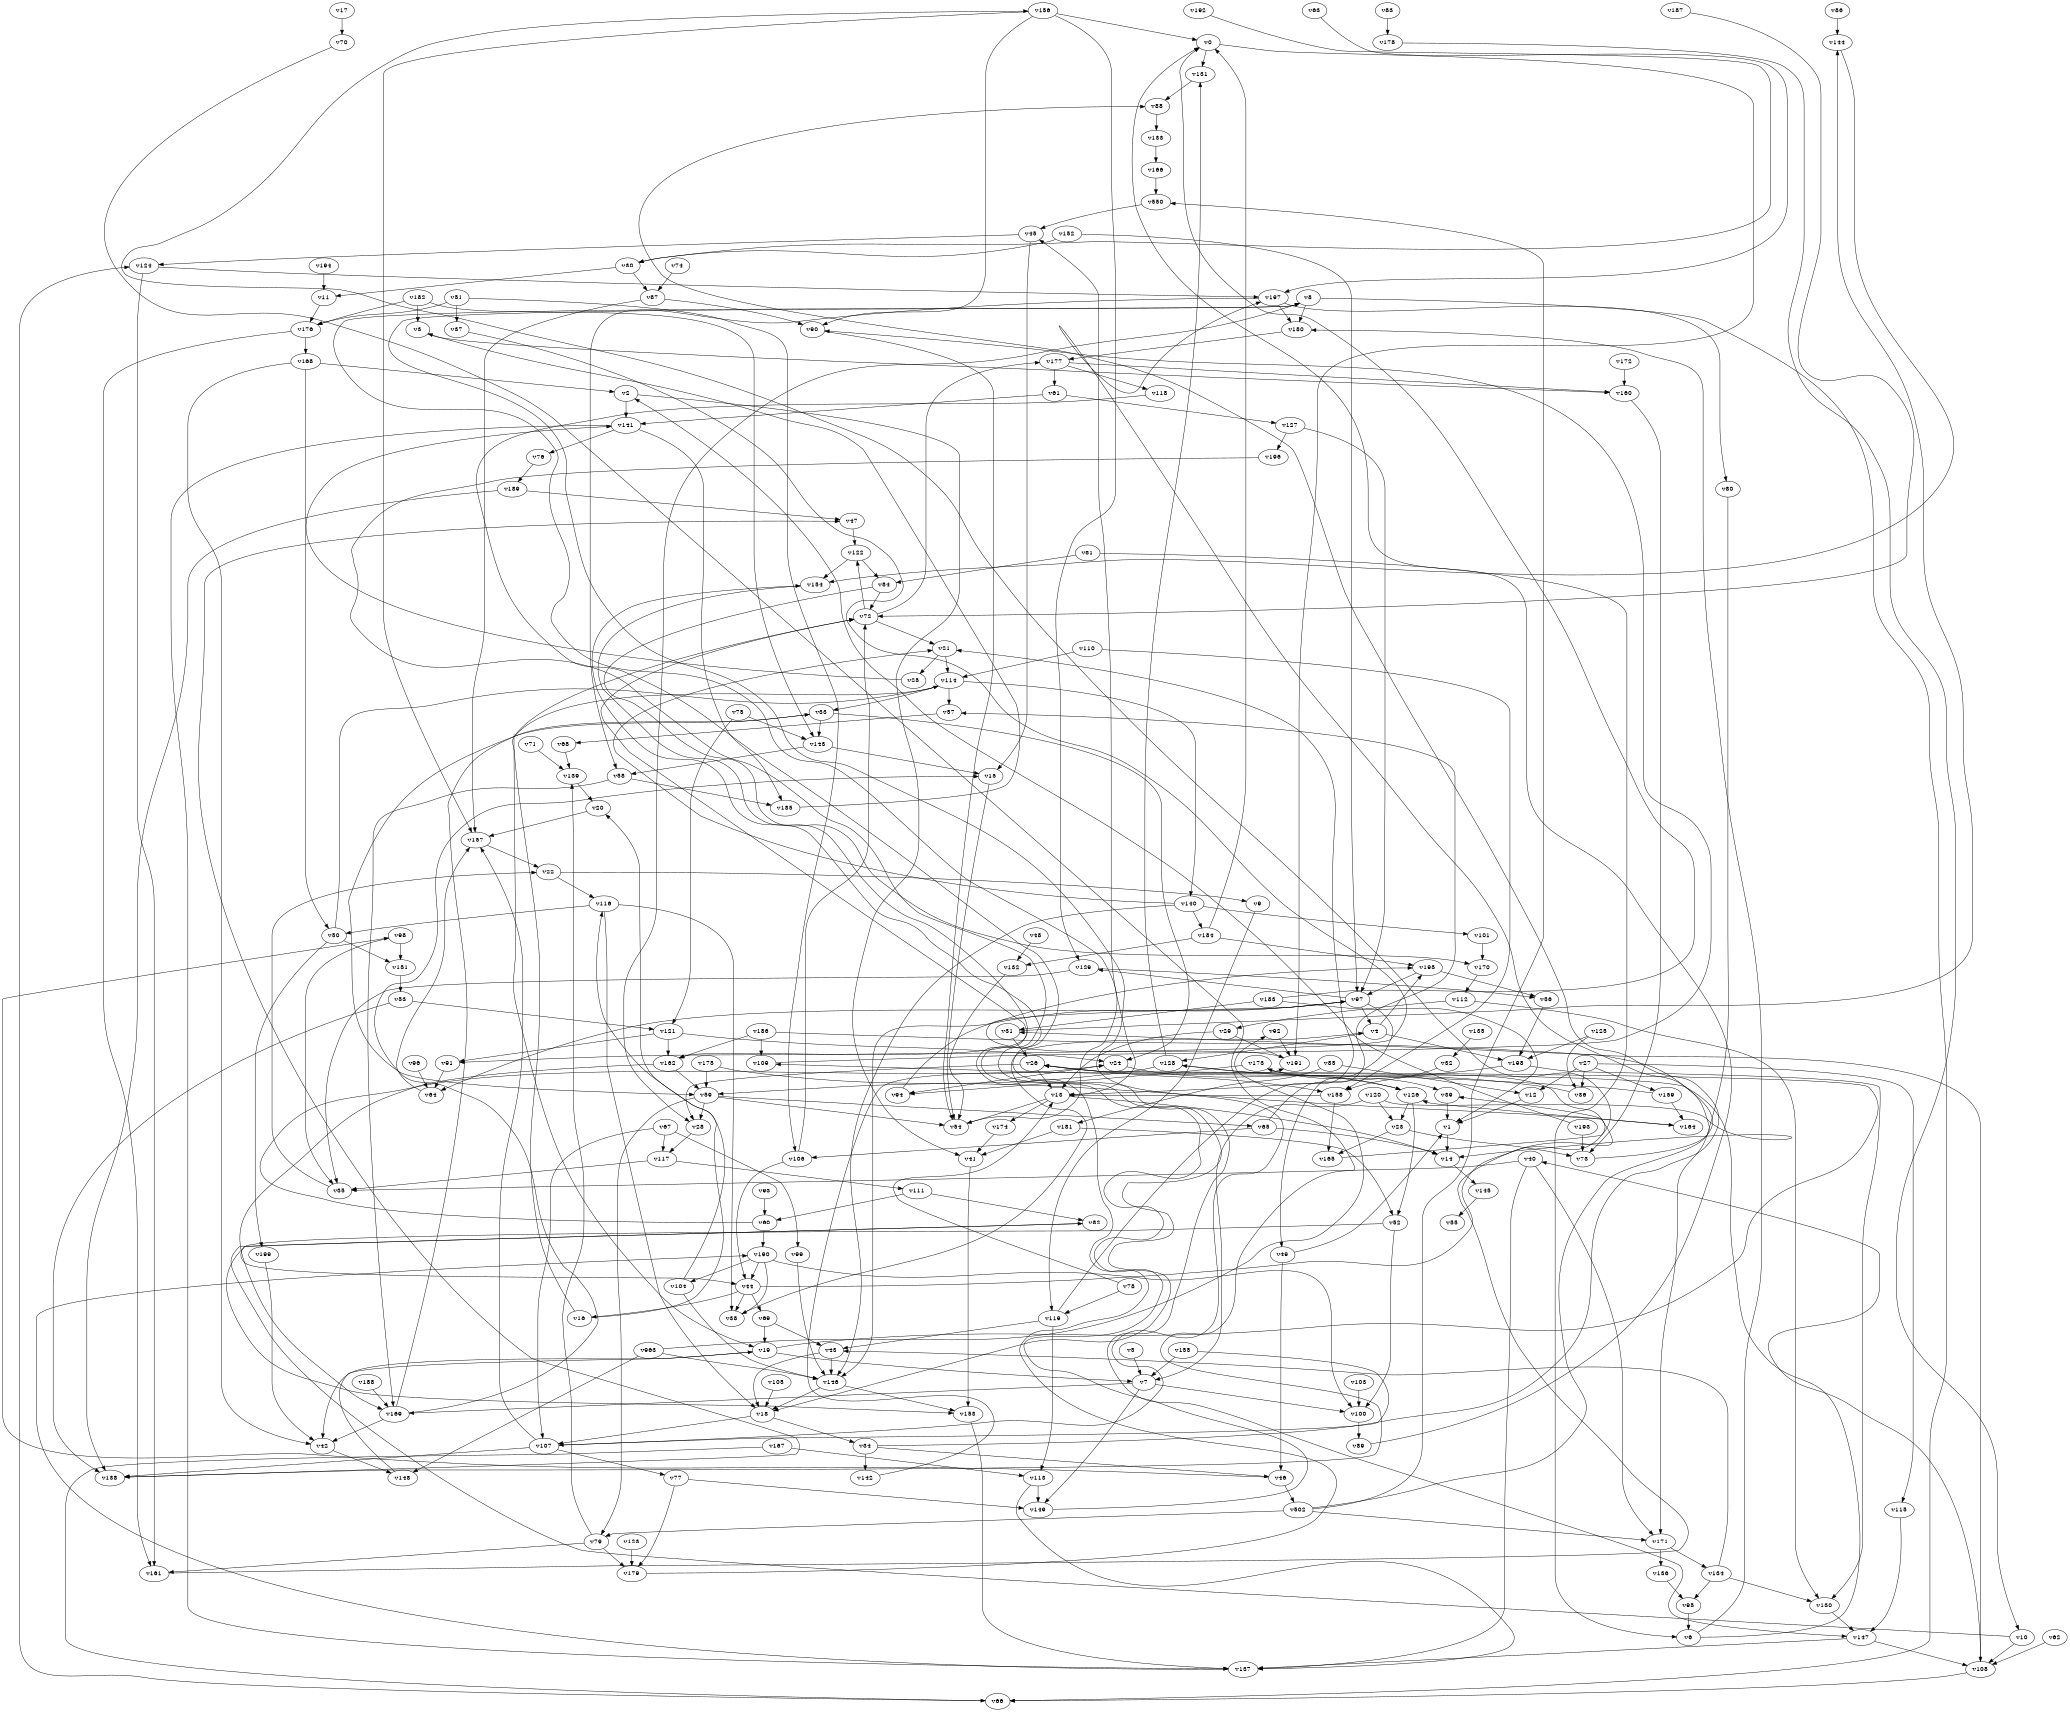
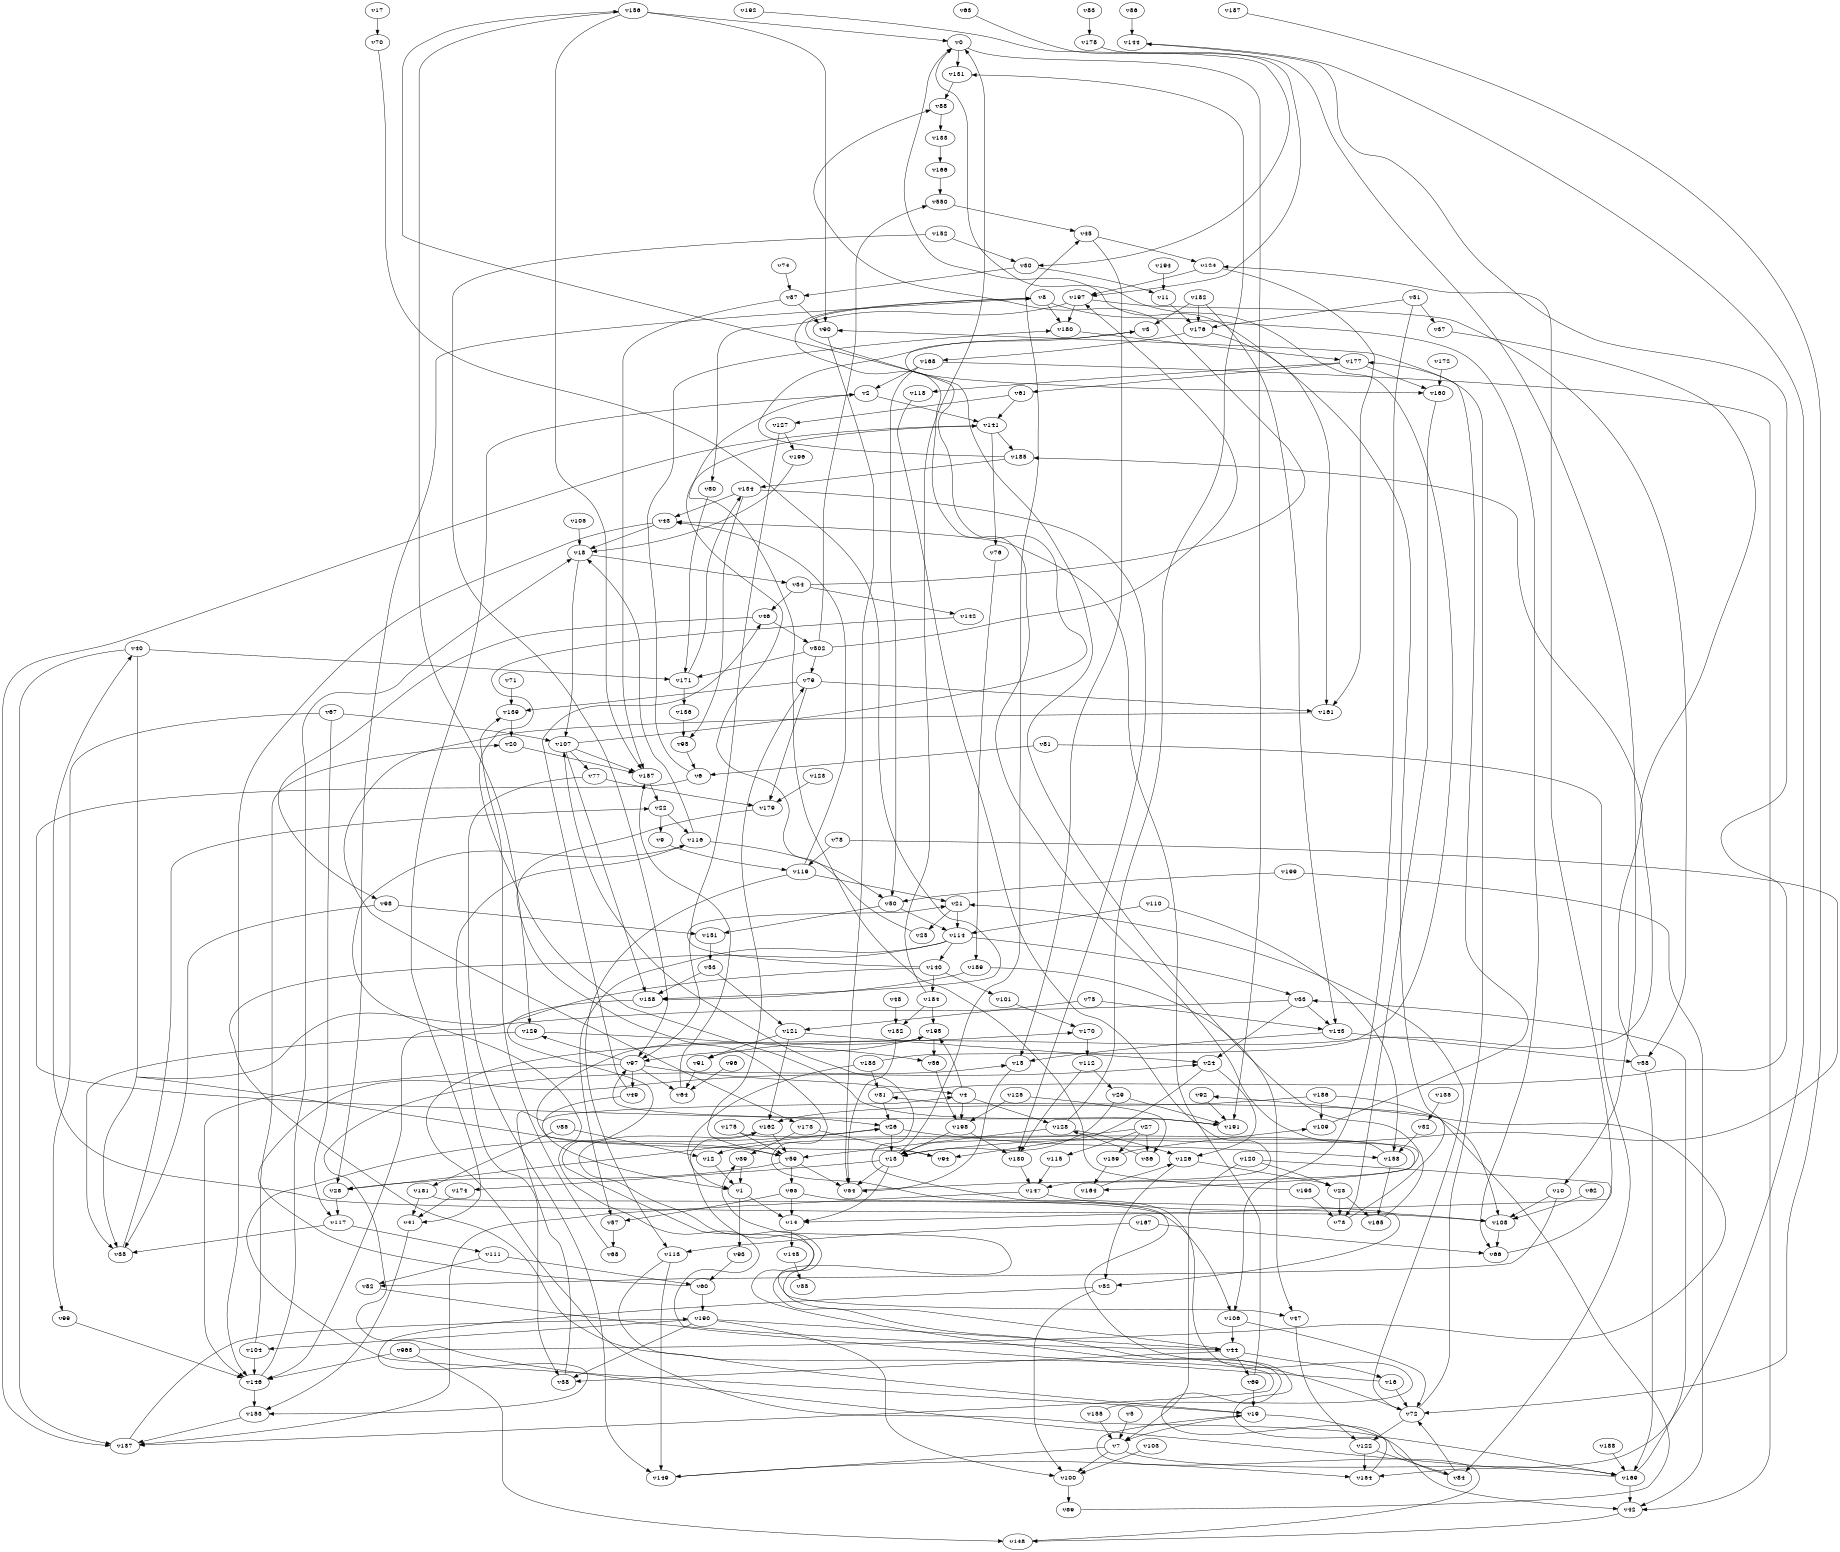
edge "v185" -> "v134": added
edge "v50" -> "v199": reversed
edge "v1" -> "v93": added
